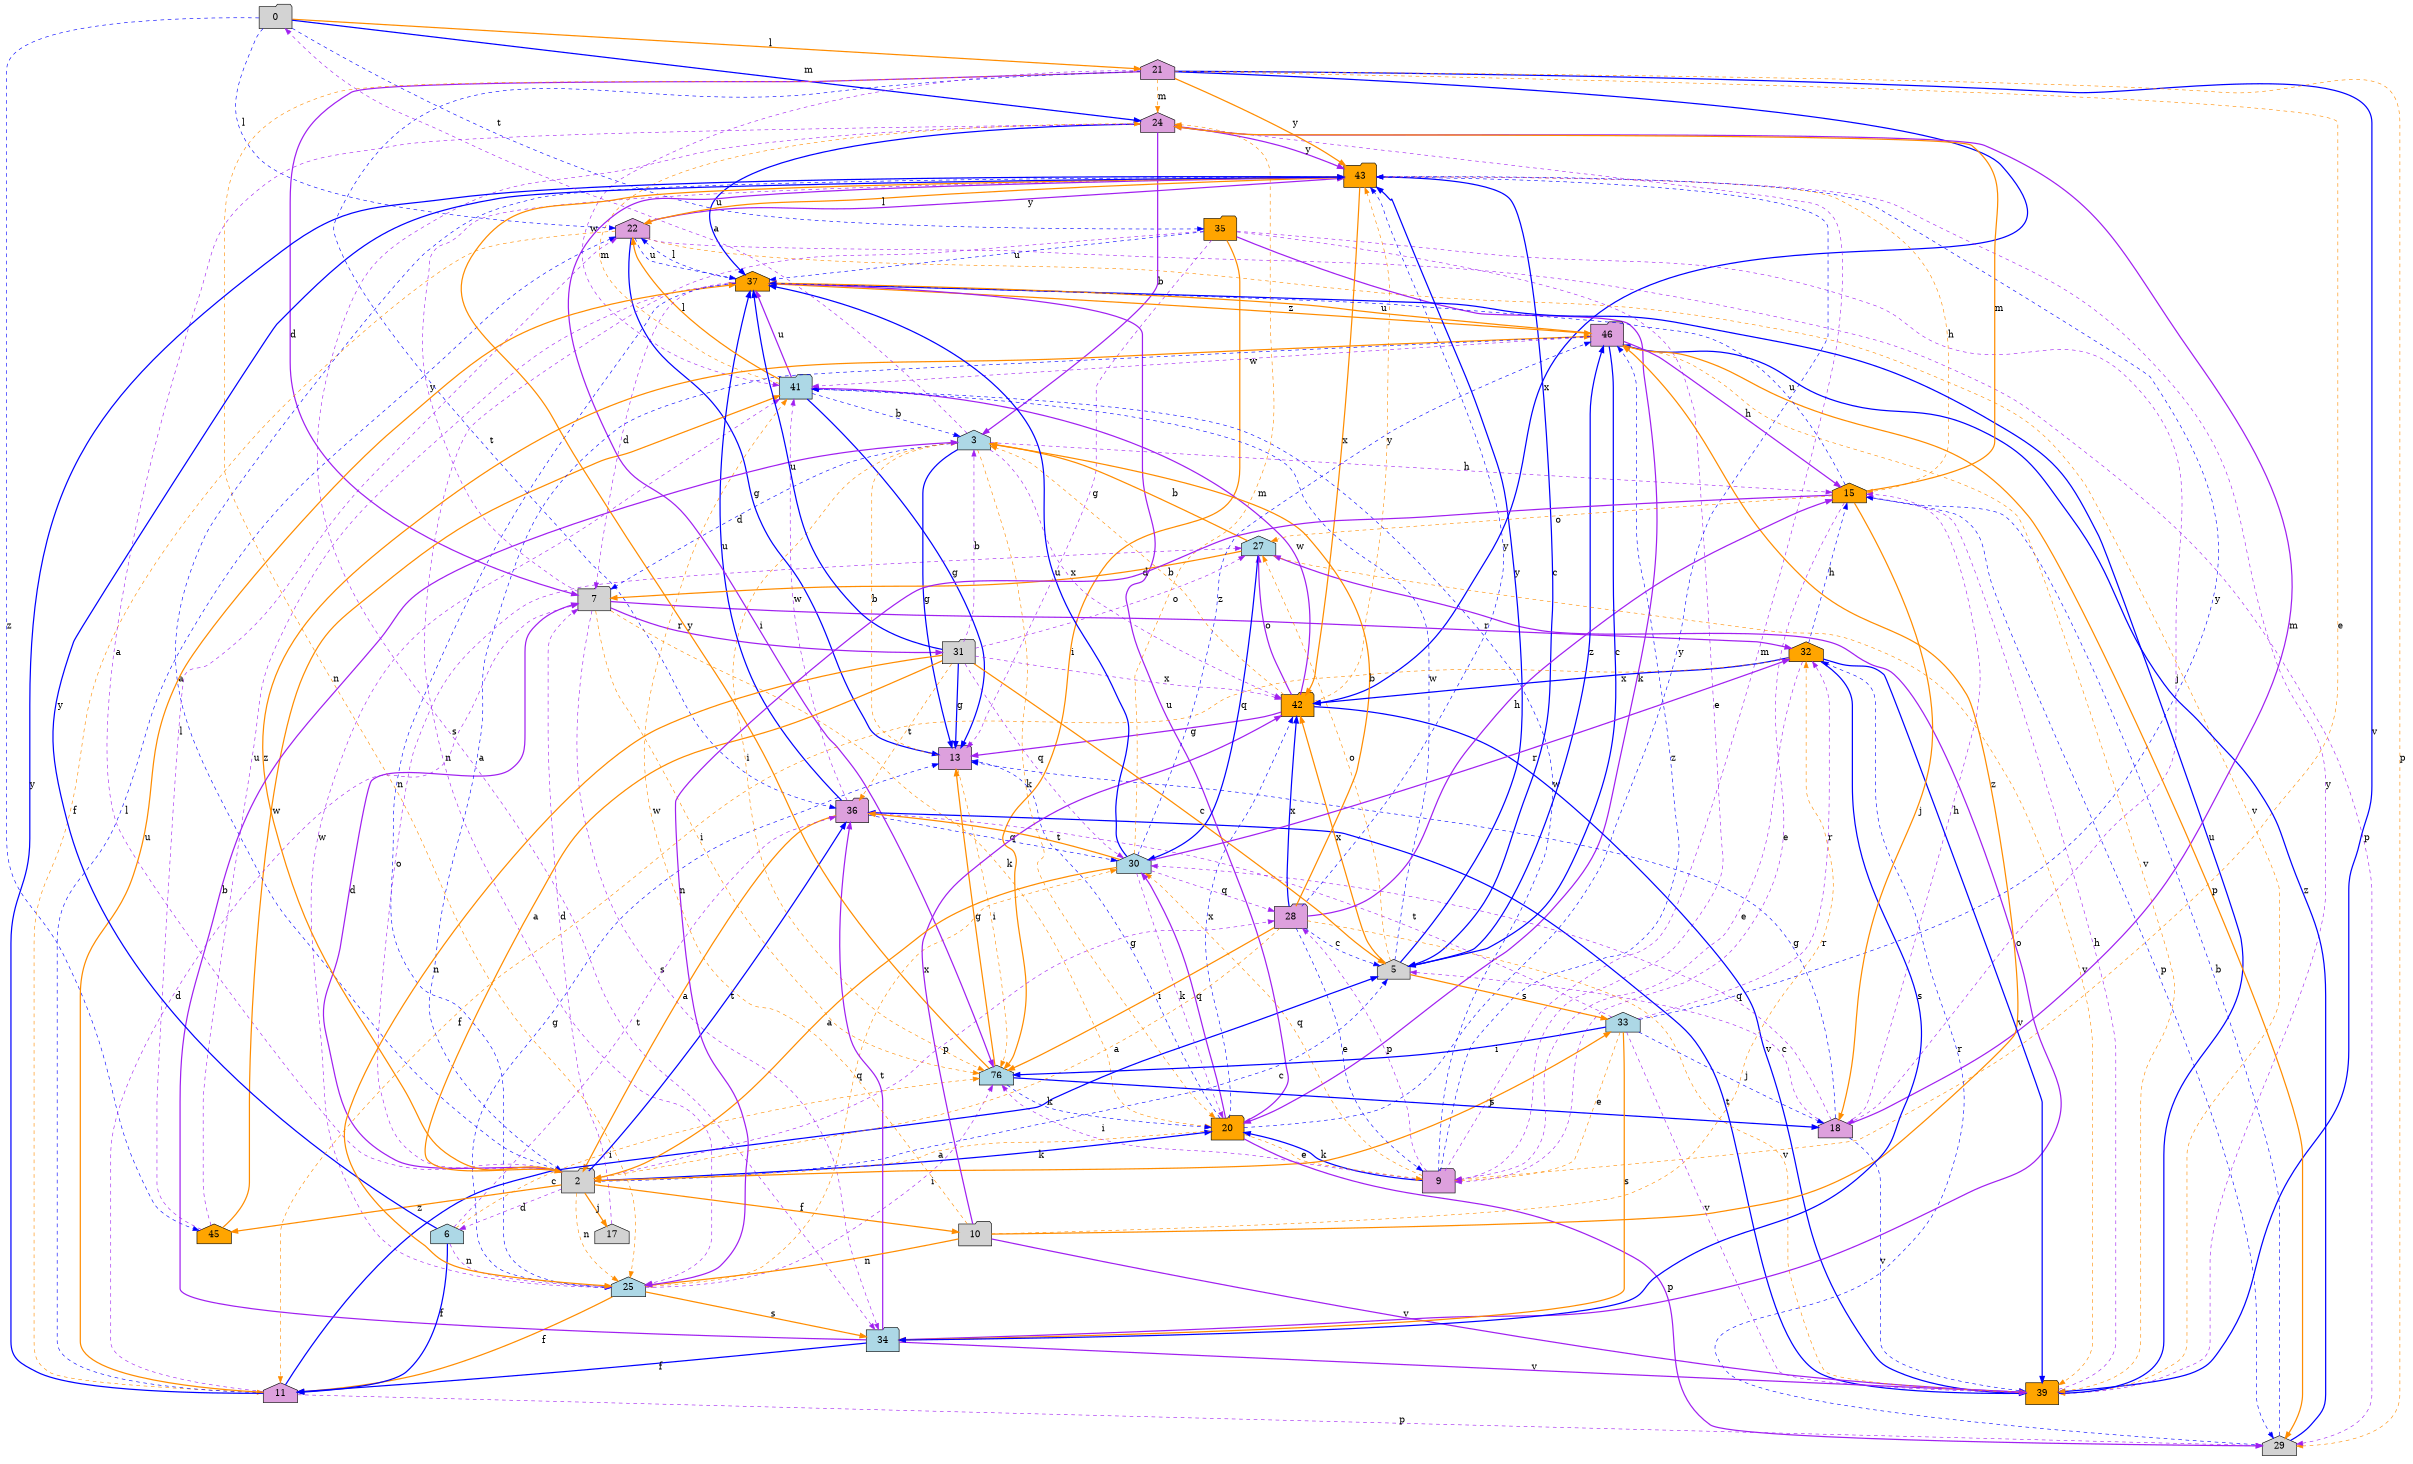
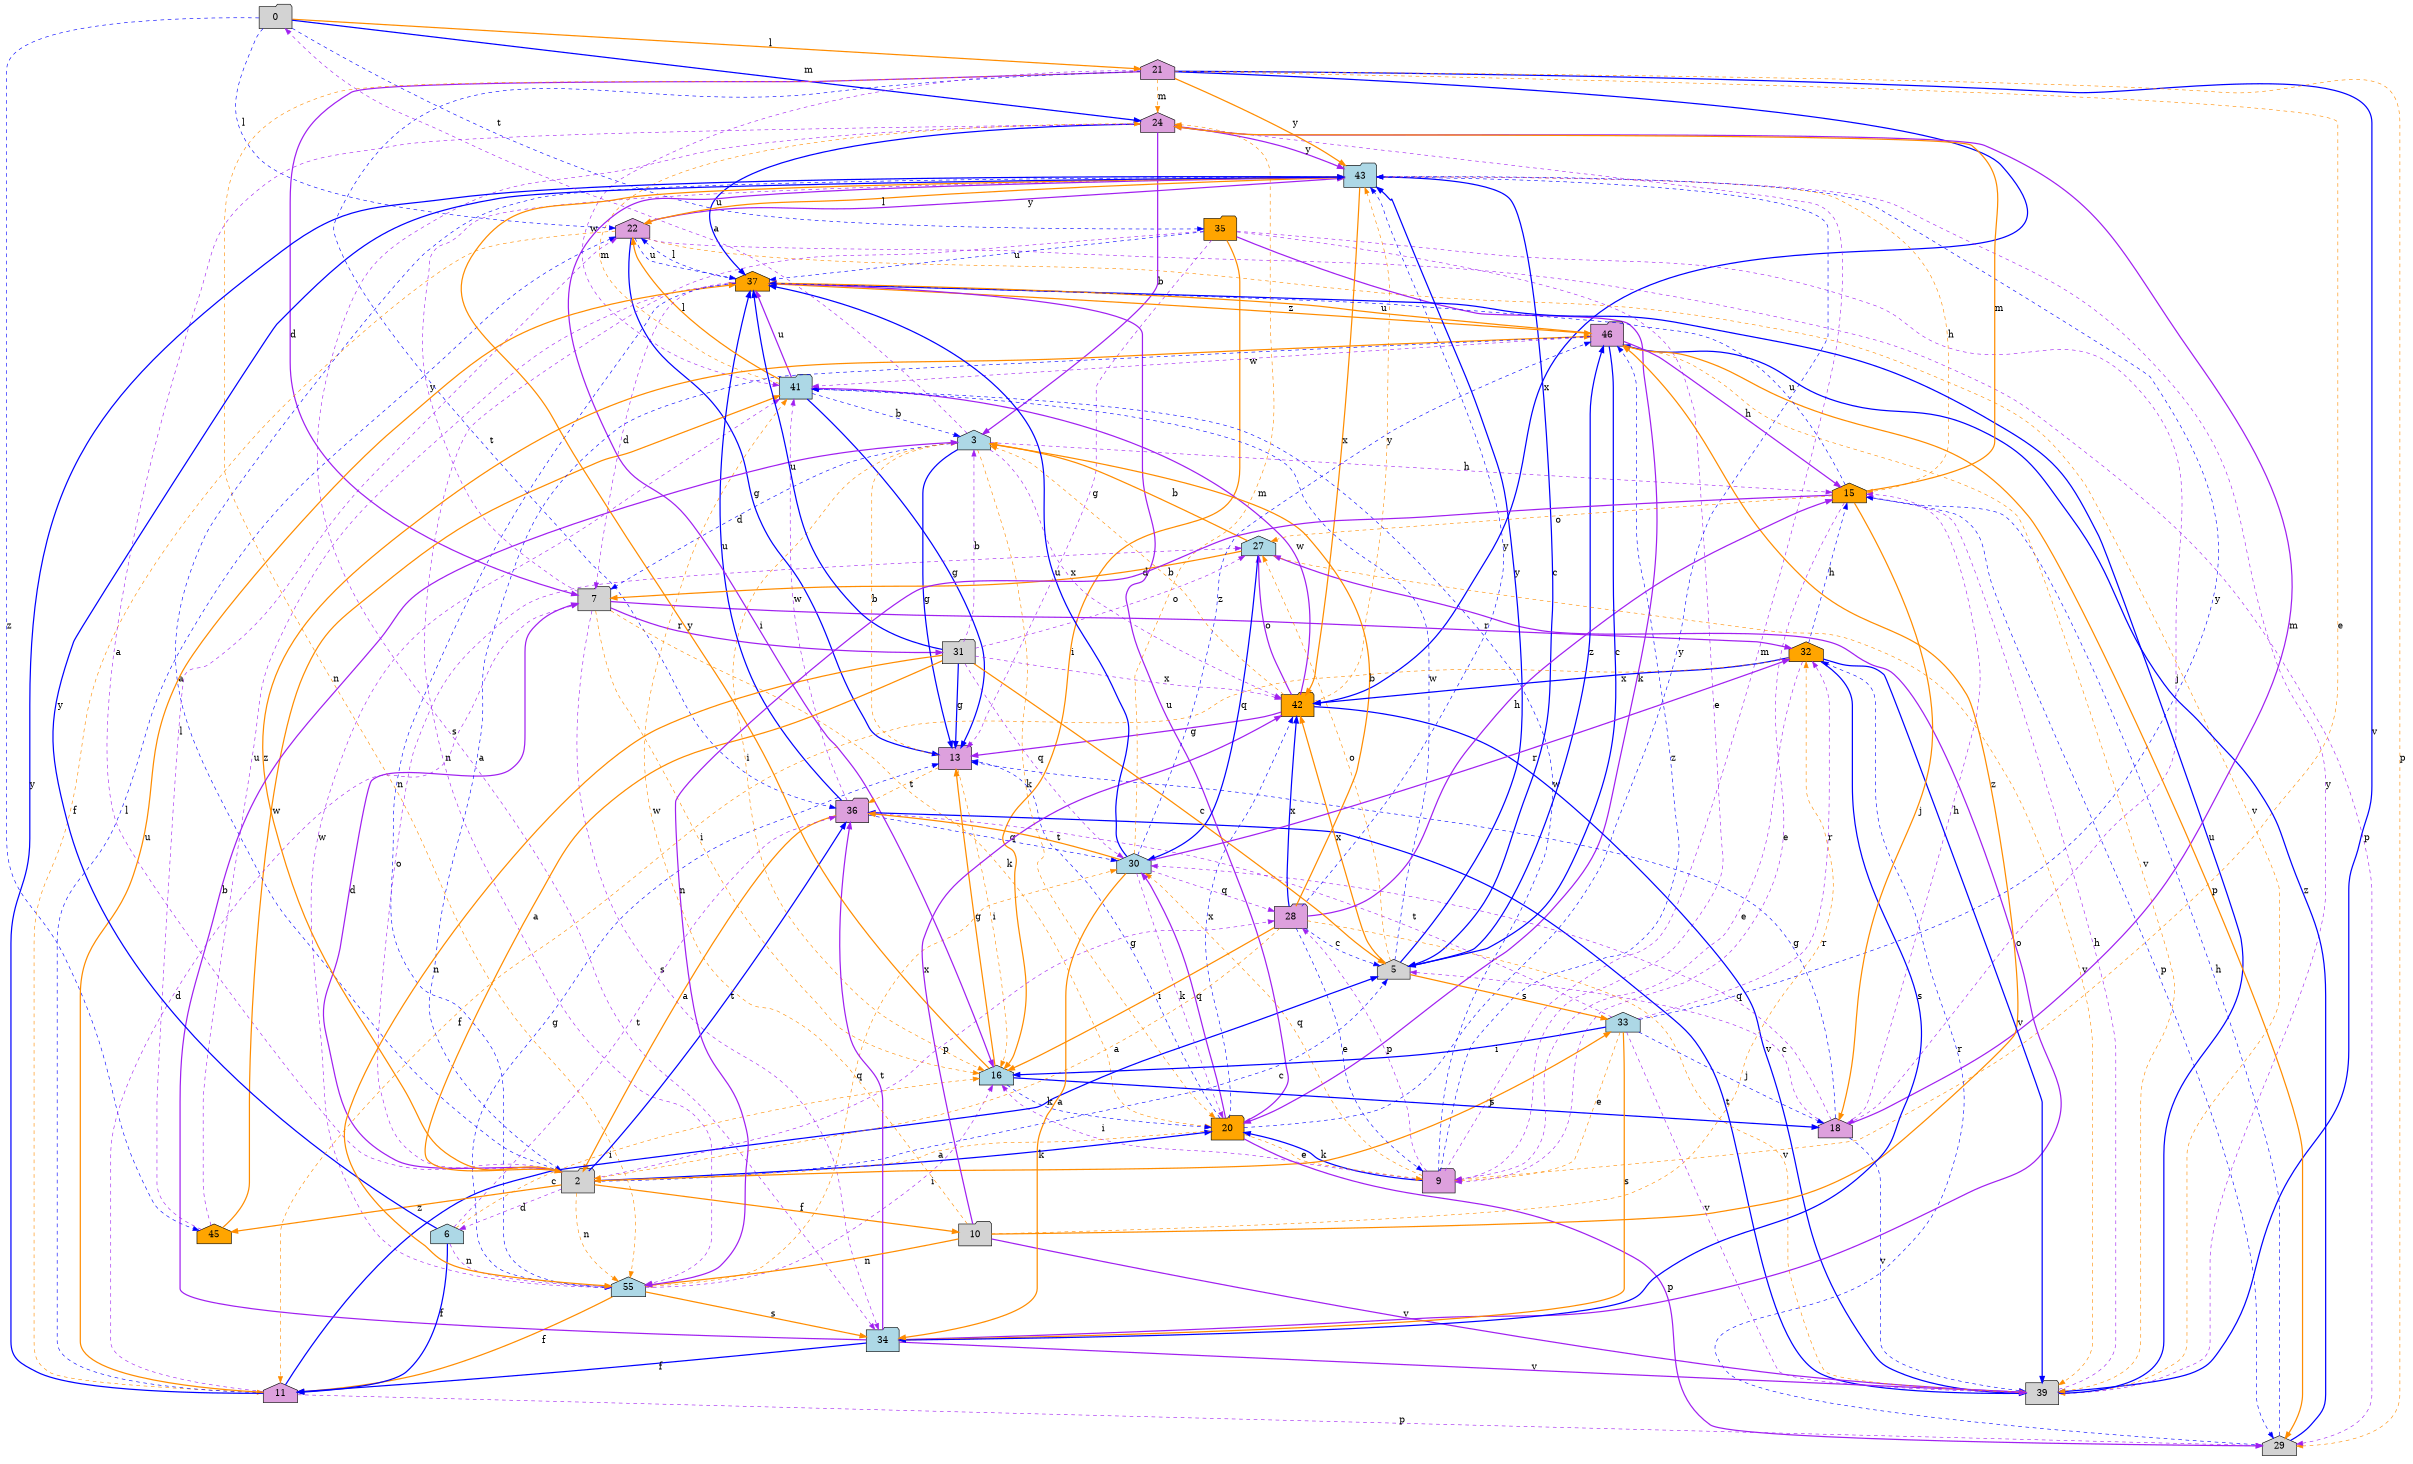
node "43": fillcolor orange -> lightblue
edge "31" -> "36": now "13" -> "36"
edge "29" -> "15": label "b" -> "h"
edge "30" -> "2": now "30" -> "34"
node "76": label "76" -> "16"
node "17": removed
node "25": label "25" -> "55"
node "39": fillcolor orange -> lightgrey
